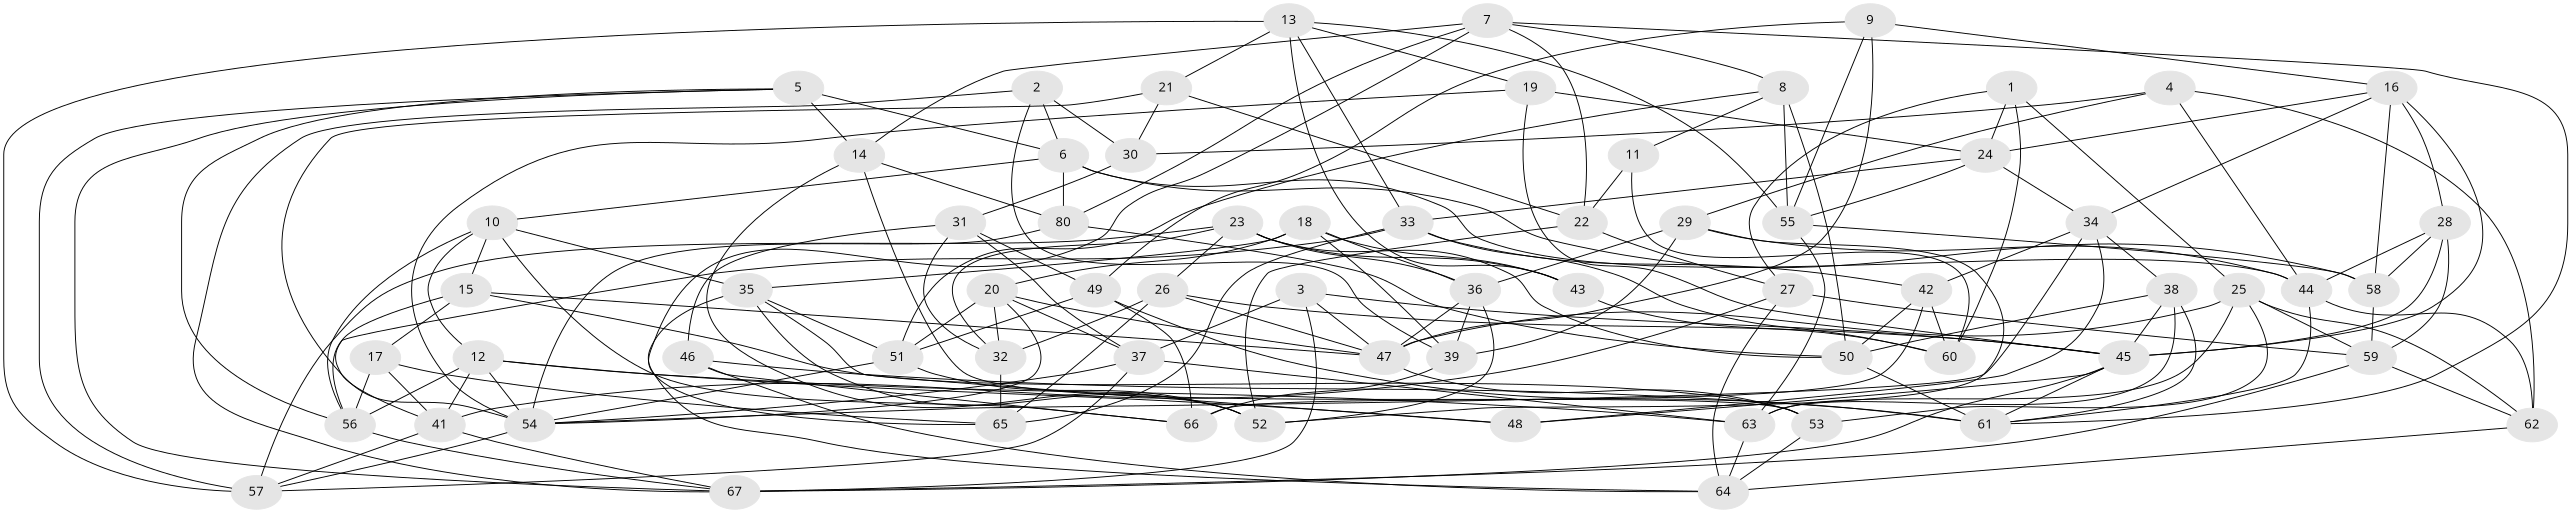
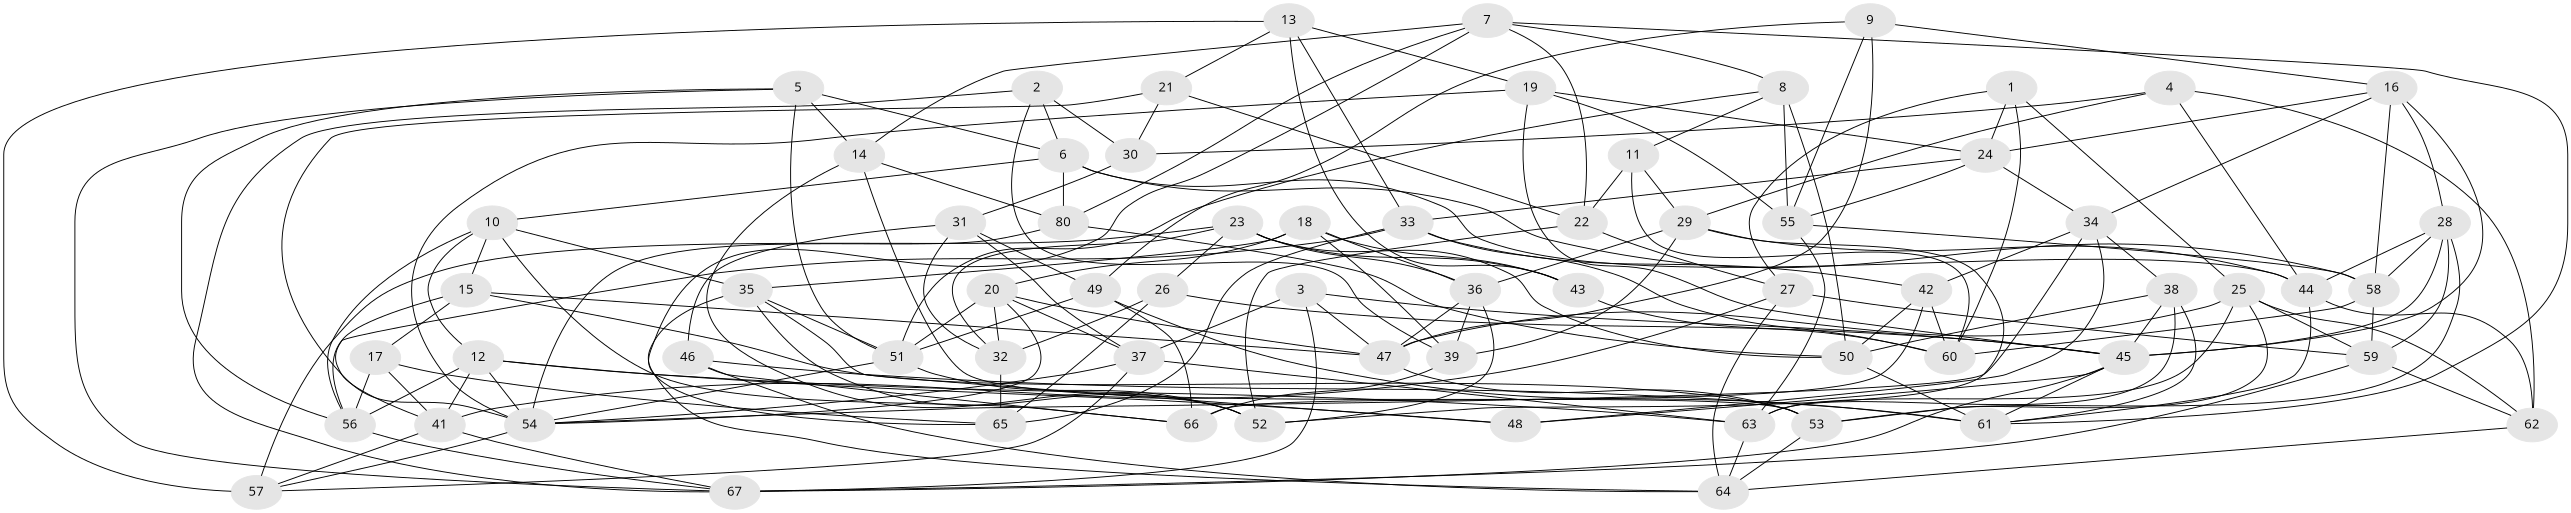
edge "13" -- "55": now "19" -- "55"
edge "5" -- "57": now "5" -- "51"
edge "11" -- "29": added
edge "26" -- "47": removed
edge "58" -- "60": added
edge "28" -- "53": added
